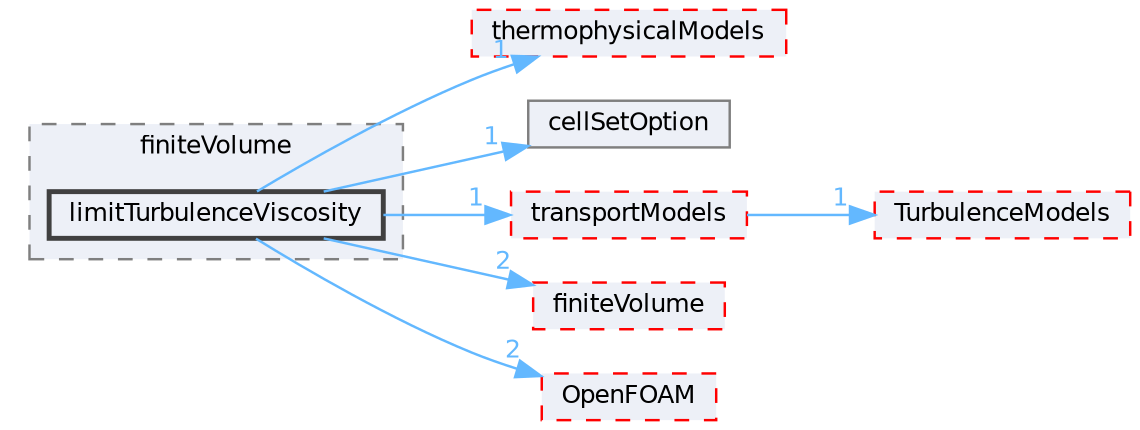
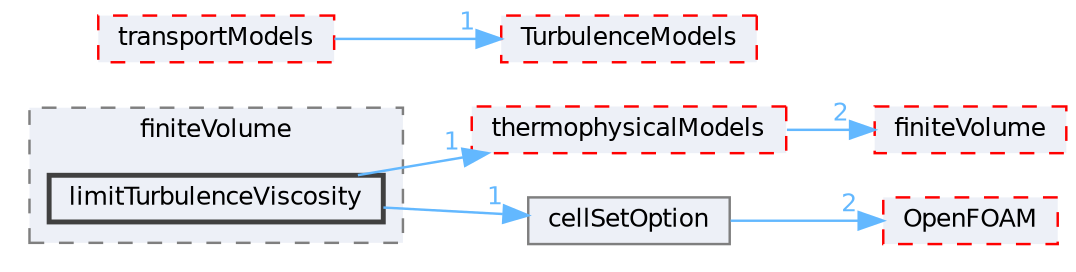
edge "limitTurbulenceViscosity" -> "transportModels": removed
edge "limitTurbulenceViscosity" -> "finiteVolume": now "thermophysicalModels" -> "finiteVolume"
edge "limitTurbulenceViscosity" -> "OpenFOAM": now "cellSetOption" -> "OpenFOAM"
